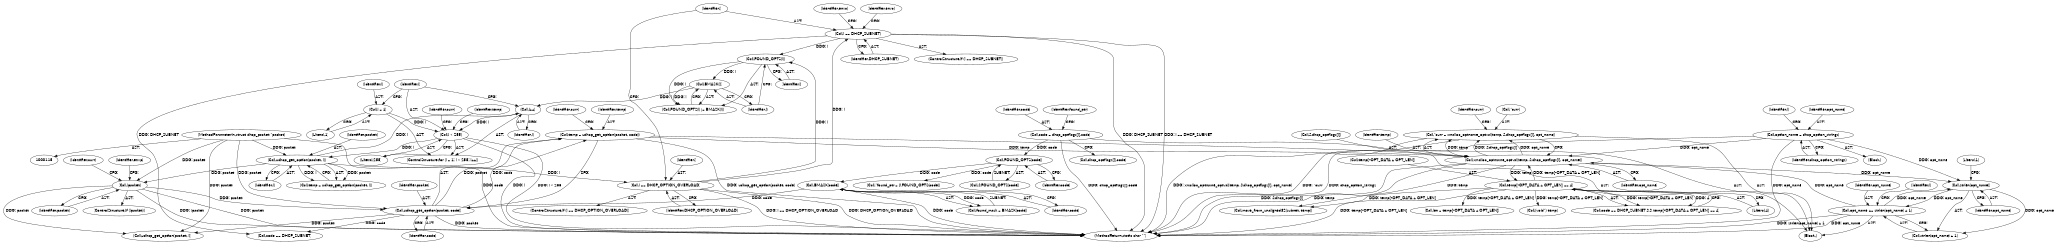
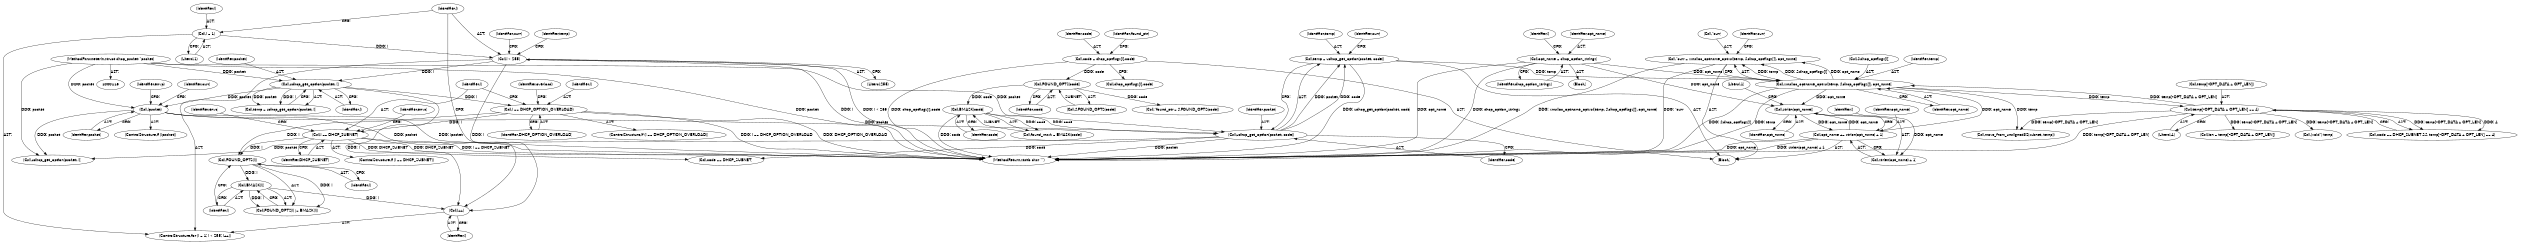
node "(Identifier,overload)": added
edge "(Call,i++)" -> "(Call,i < 255)": reversed
node "(Call,option_name = dhcp_option_strings)": label "(Call,option_name = dhcp_option_strings)" -> "(Call,opt_name = dhcp_option_strings)"
edge "(MethodParameterIn,struct dhcp_packet *packet)" -> "(MethodReturn,static char **)": label "DDG: code" -> "DDG: packet"
